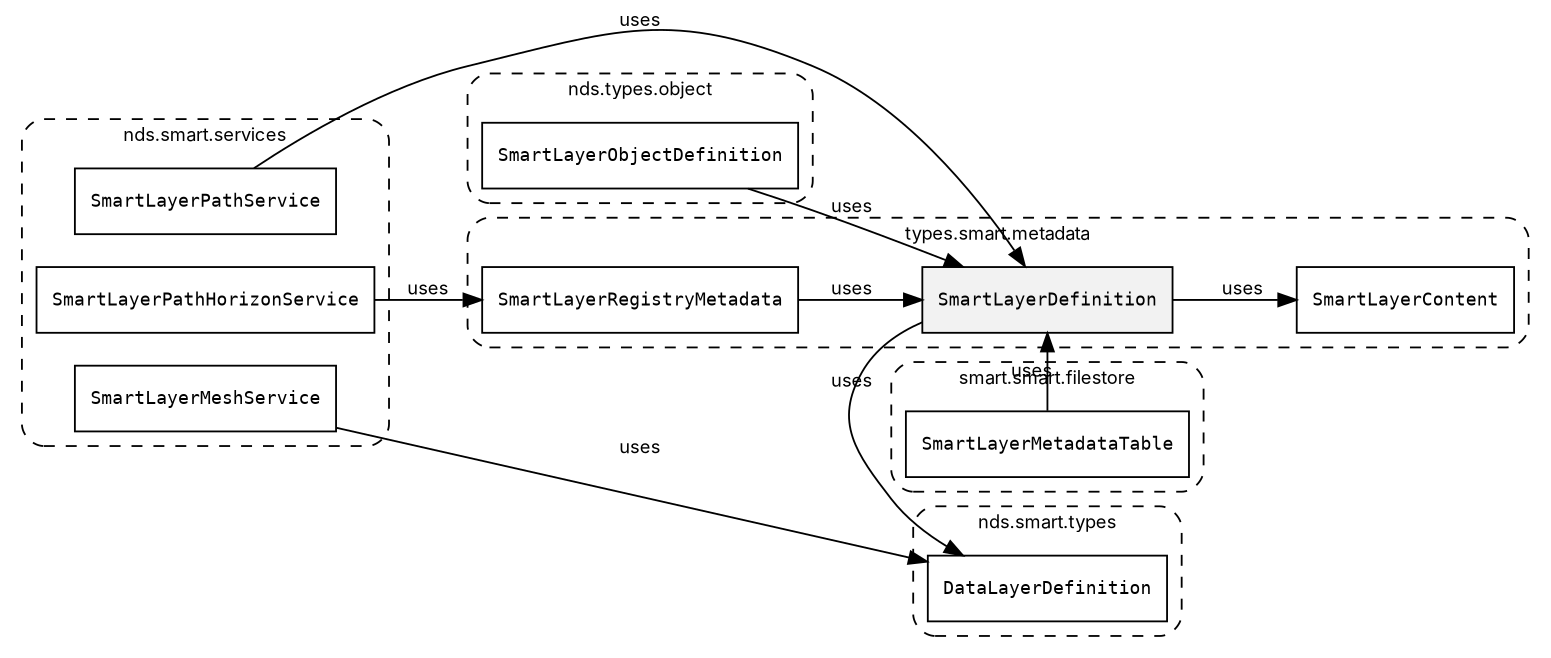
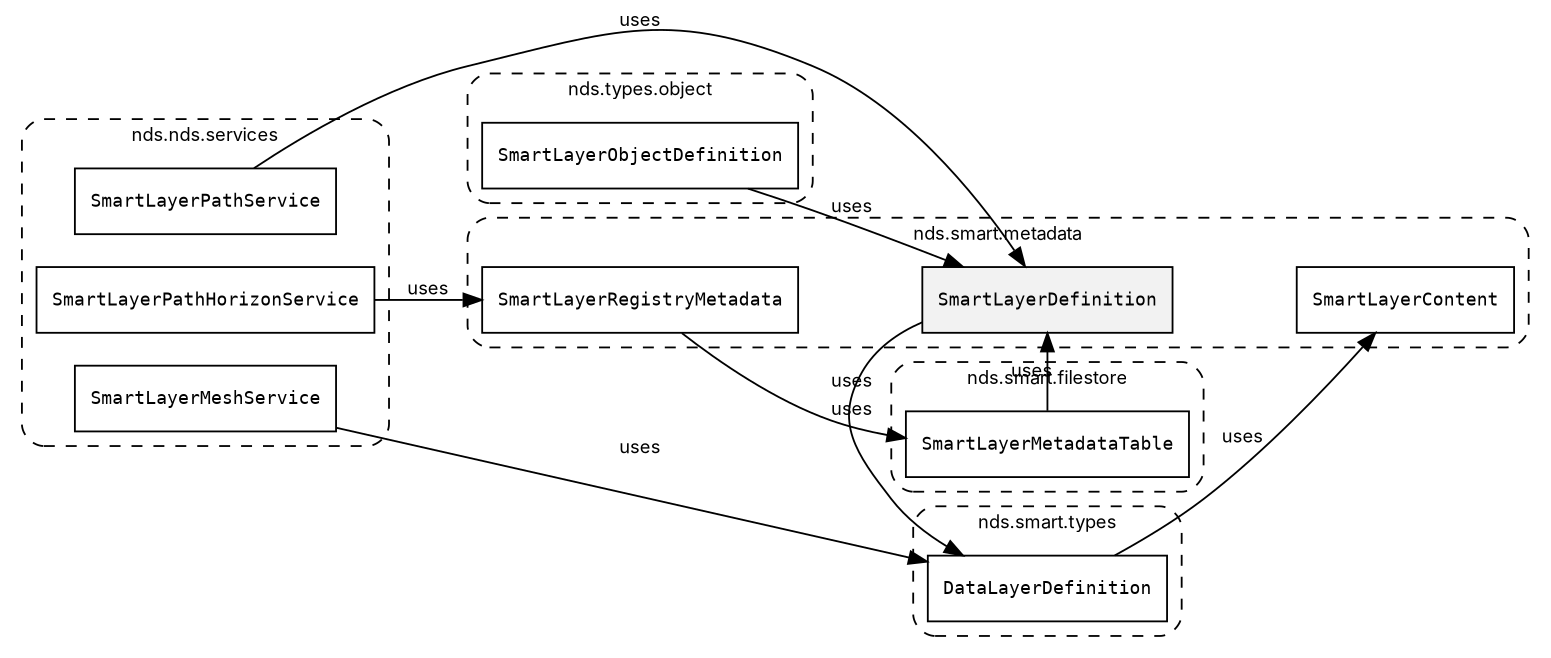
cluster "nds.smart.services": label "nds.smart.services" -> "nds.nds.services"
cluster "types.smart.metadata": label "types.smart.metadata" -> "nds.smart.metadata"
edge "SmartLayerRegistryMetadata" -> "SmartLayerDefinition": now "SmartLayerRegistryMetadata" -> "SmartLayerMetadataTable"
edge "SmartLayerDefinition" -> "SmartLayerContent": now "DataLayerDefinition" -> "SmartLayerContent"
cluster "smart.smart.filestore": label "smart.smart.filestore" -> "nds.smart.filestore"
